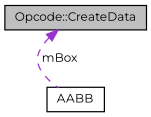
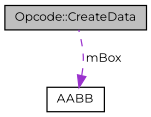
edge "AABB" -> "Opcode::CreateData": reversed
